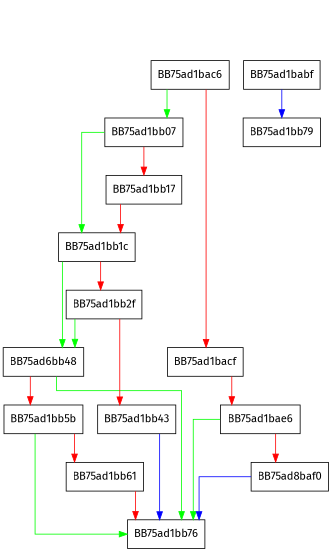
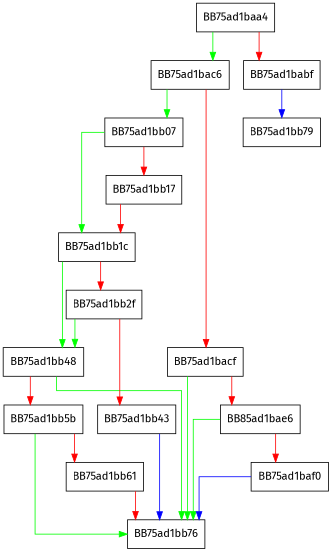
node "BB75ad1baa4": added
node "BB75ad6bb48": label "BB75ad6bb48" -> "BB75ad1bb48"
node "BB75ad1bae6": label "BB75ad1bae6" -> "BB85ad1bae6"
edge "BB75ad1bacf" -> "BB75ad1bb76": added
node "BB75ad8baf0": label "BB75ad8baf0" -> "BB75ad1baf0"
